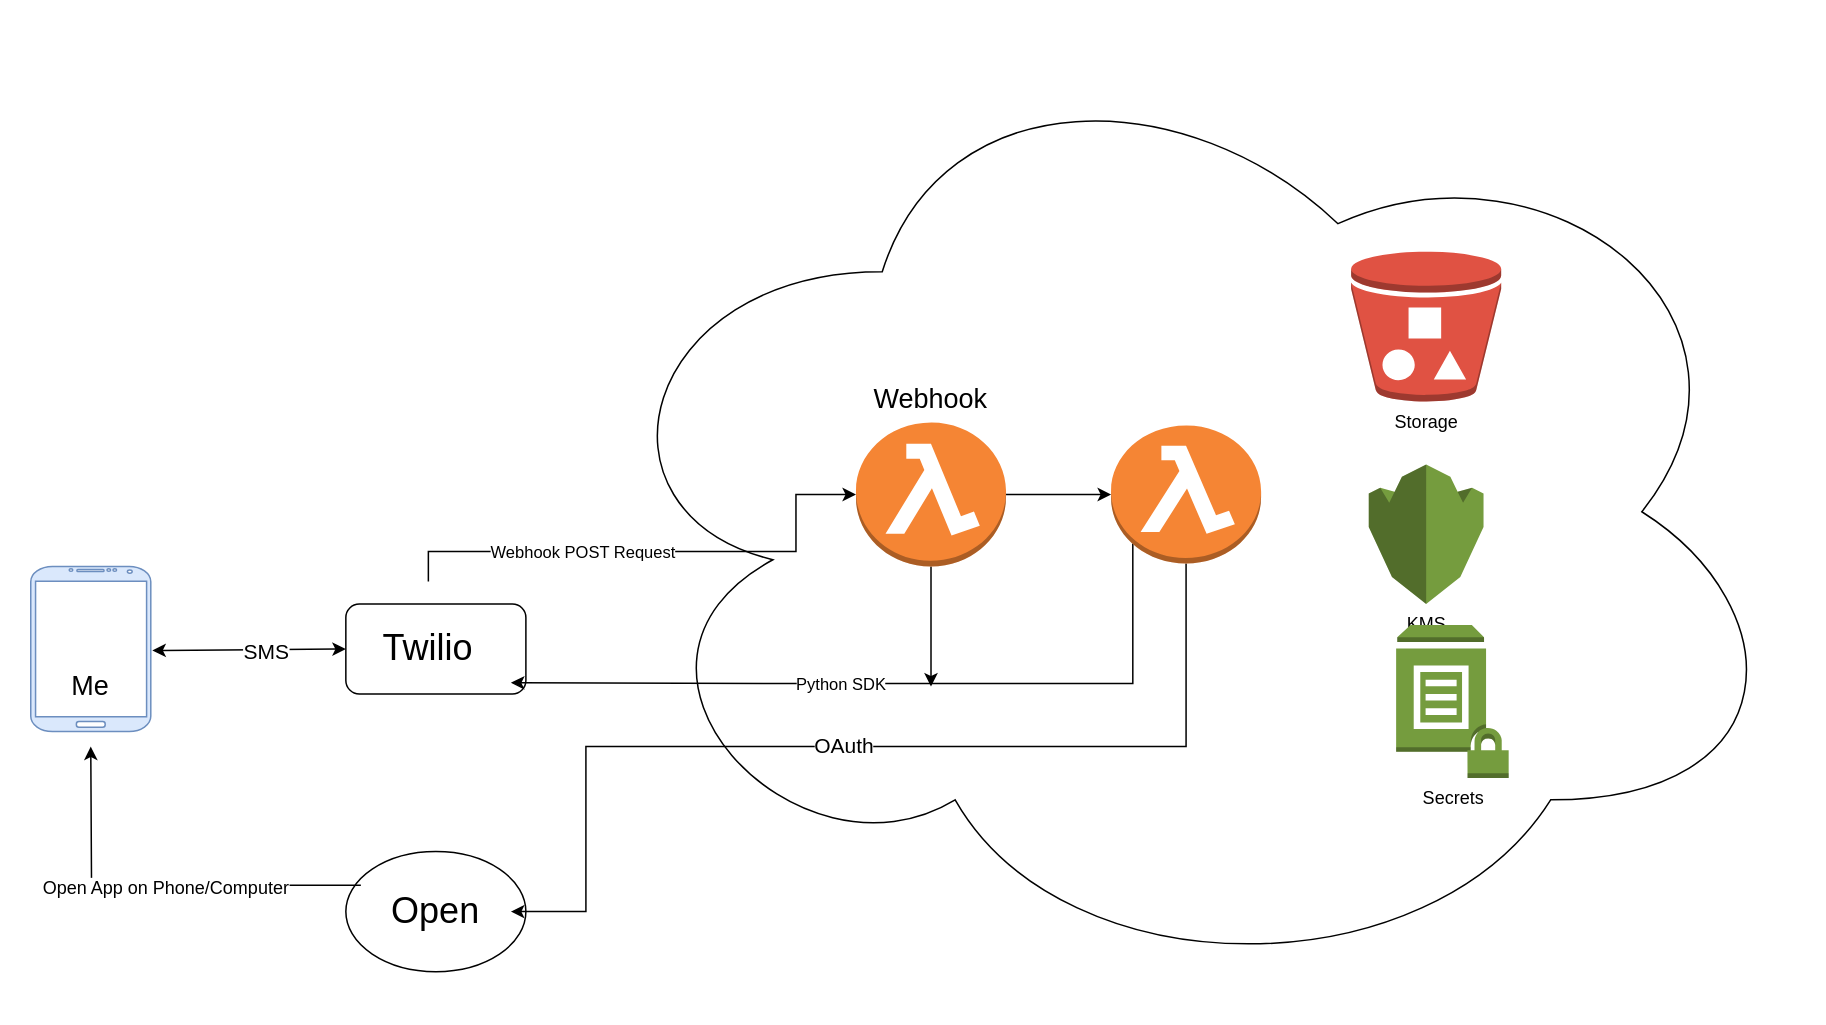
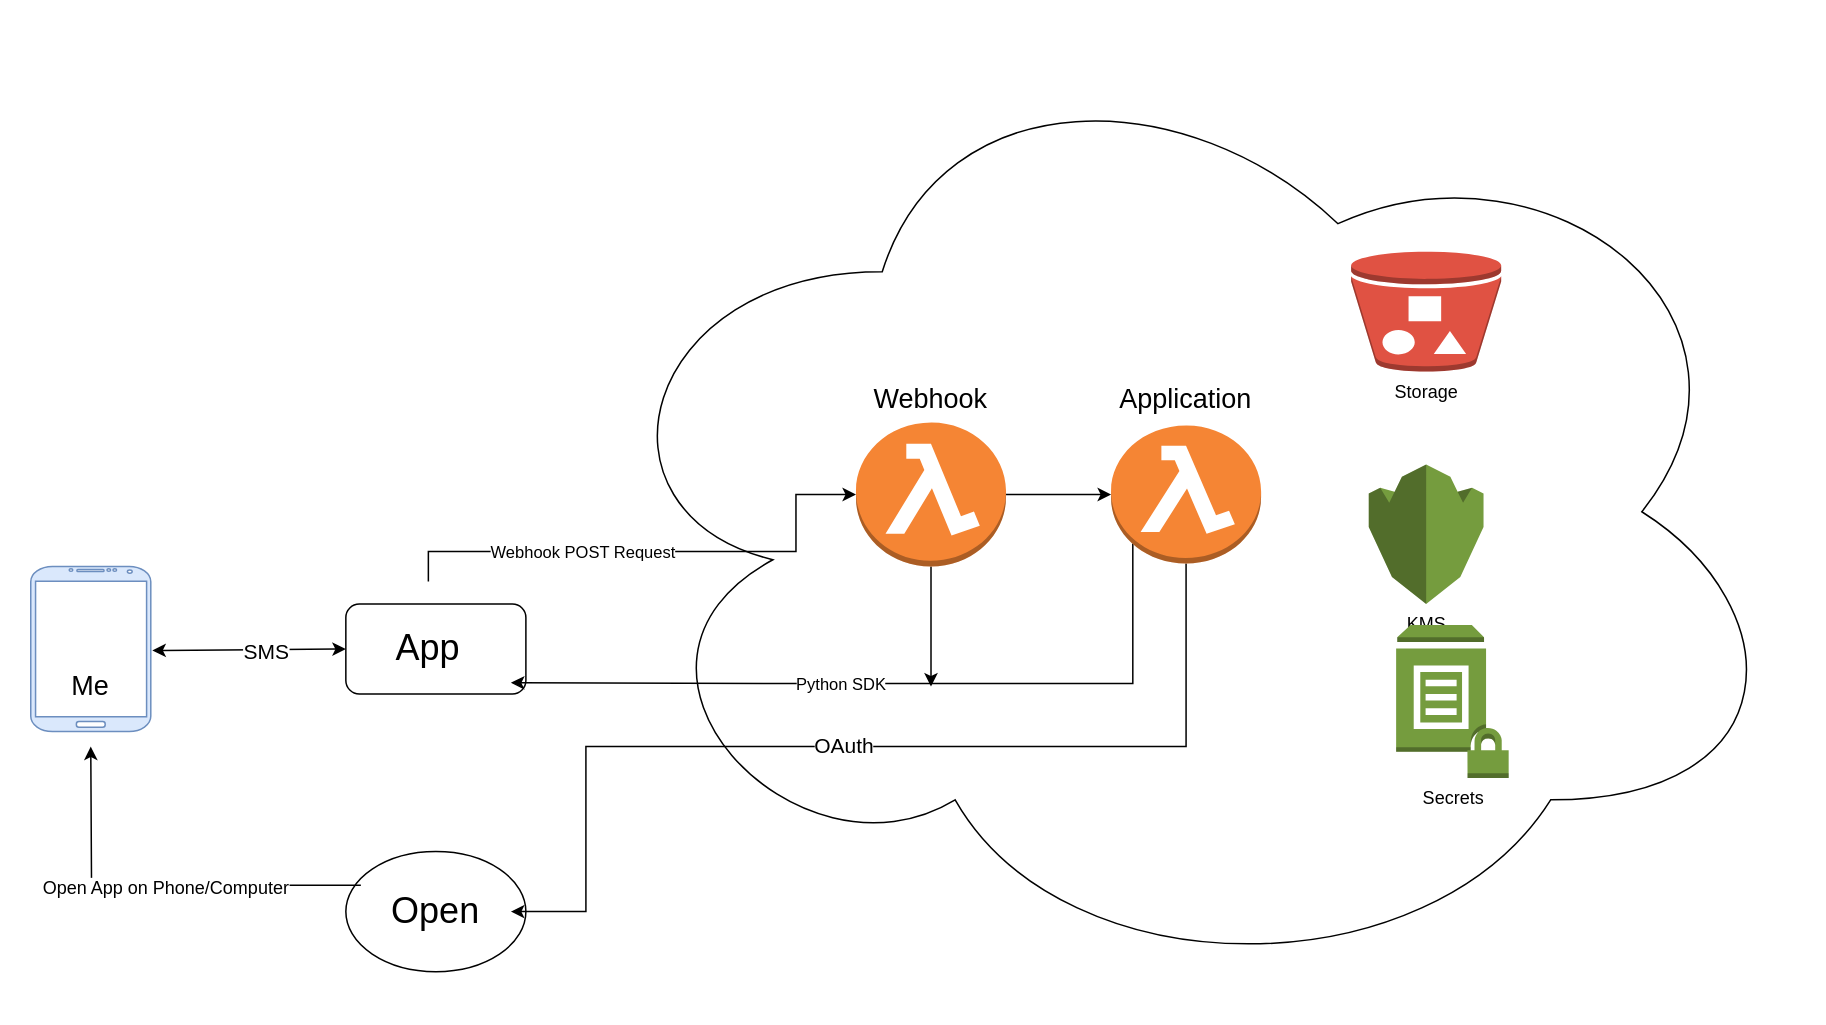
node "Storage": size 150x150 -> 150x120
node "Application": added
node "Twilio": label "Twilio" -> "App"
